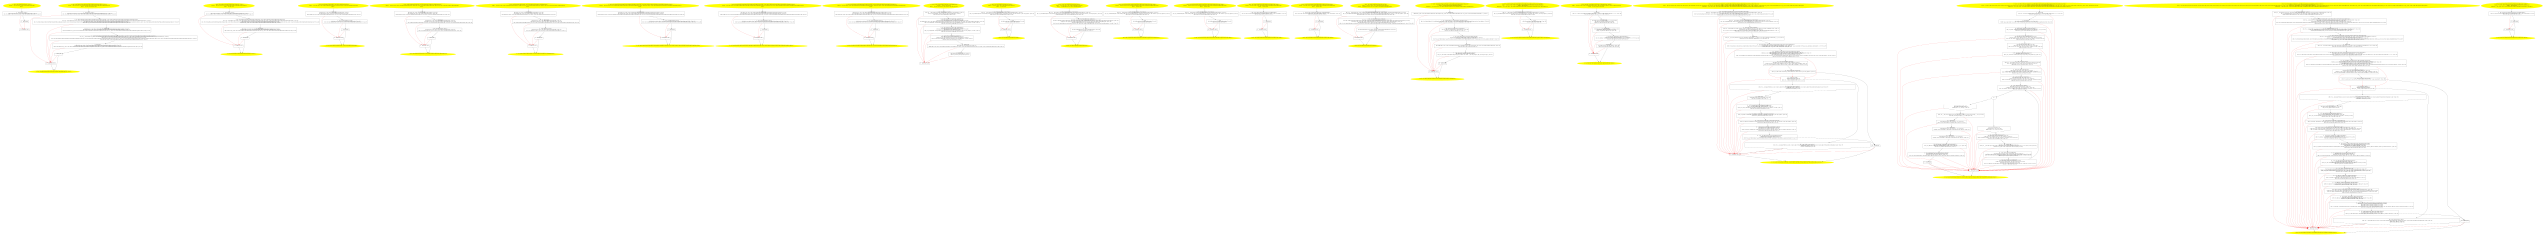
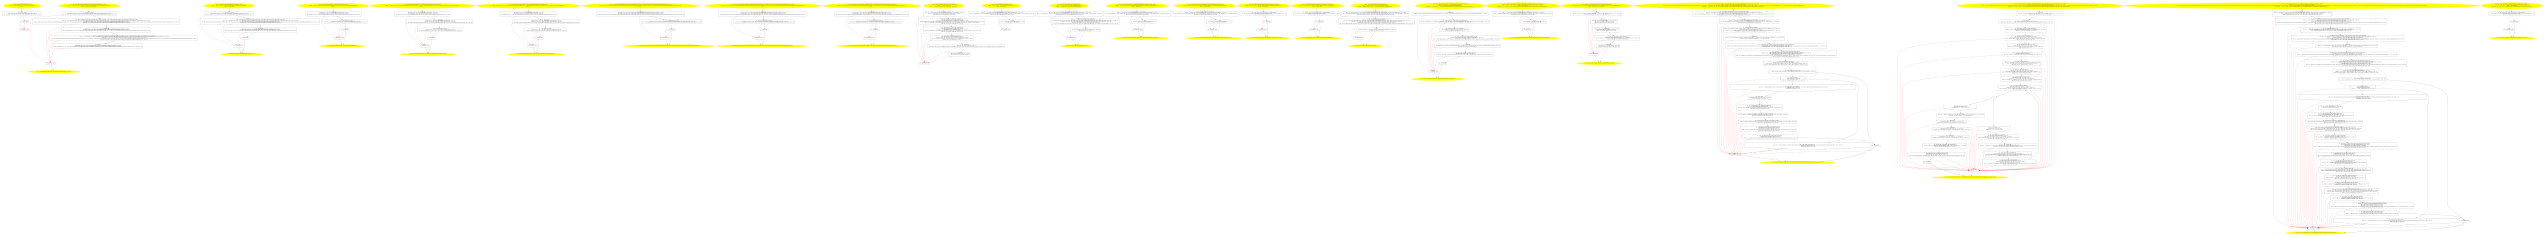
node "2: Exit void ExternalResourceRuleTest$1.after()": removed
node "9:  method_body": removed
